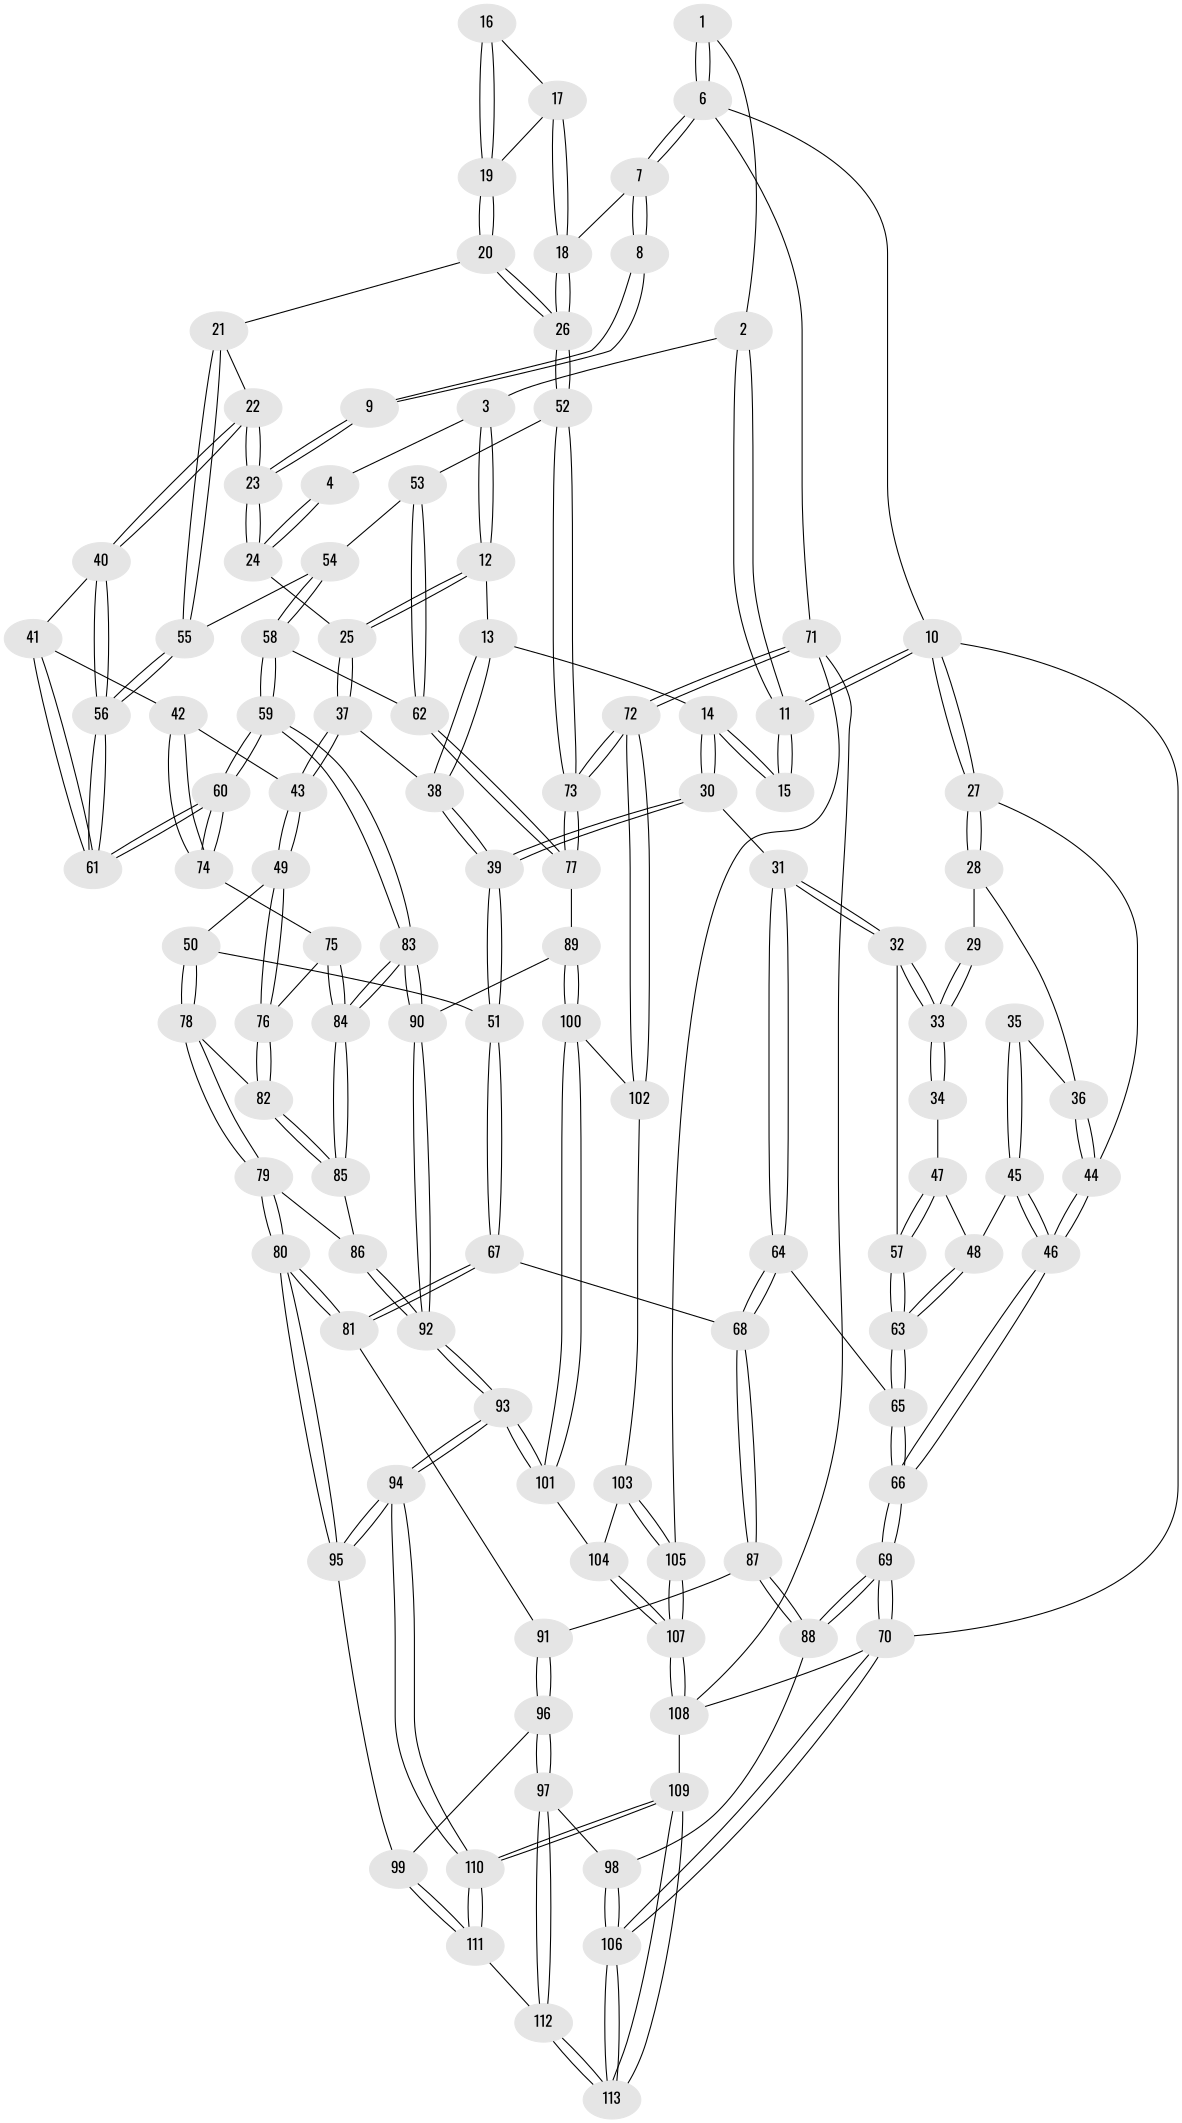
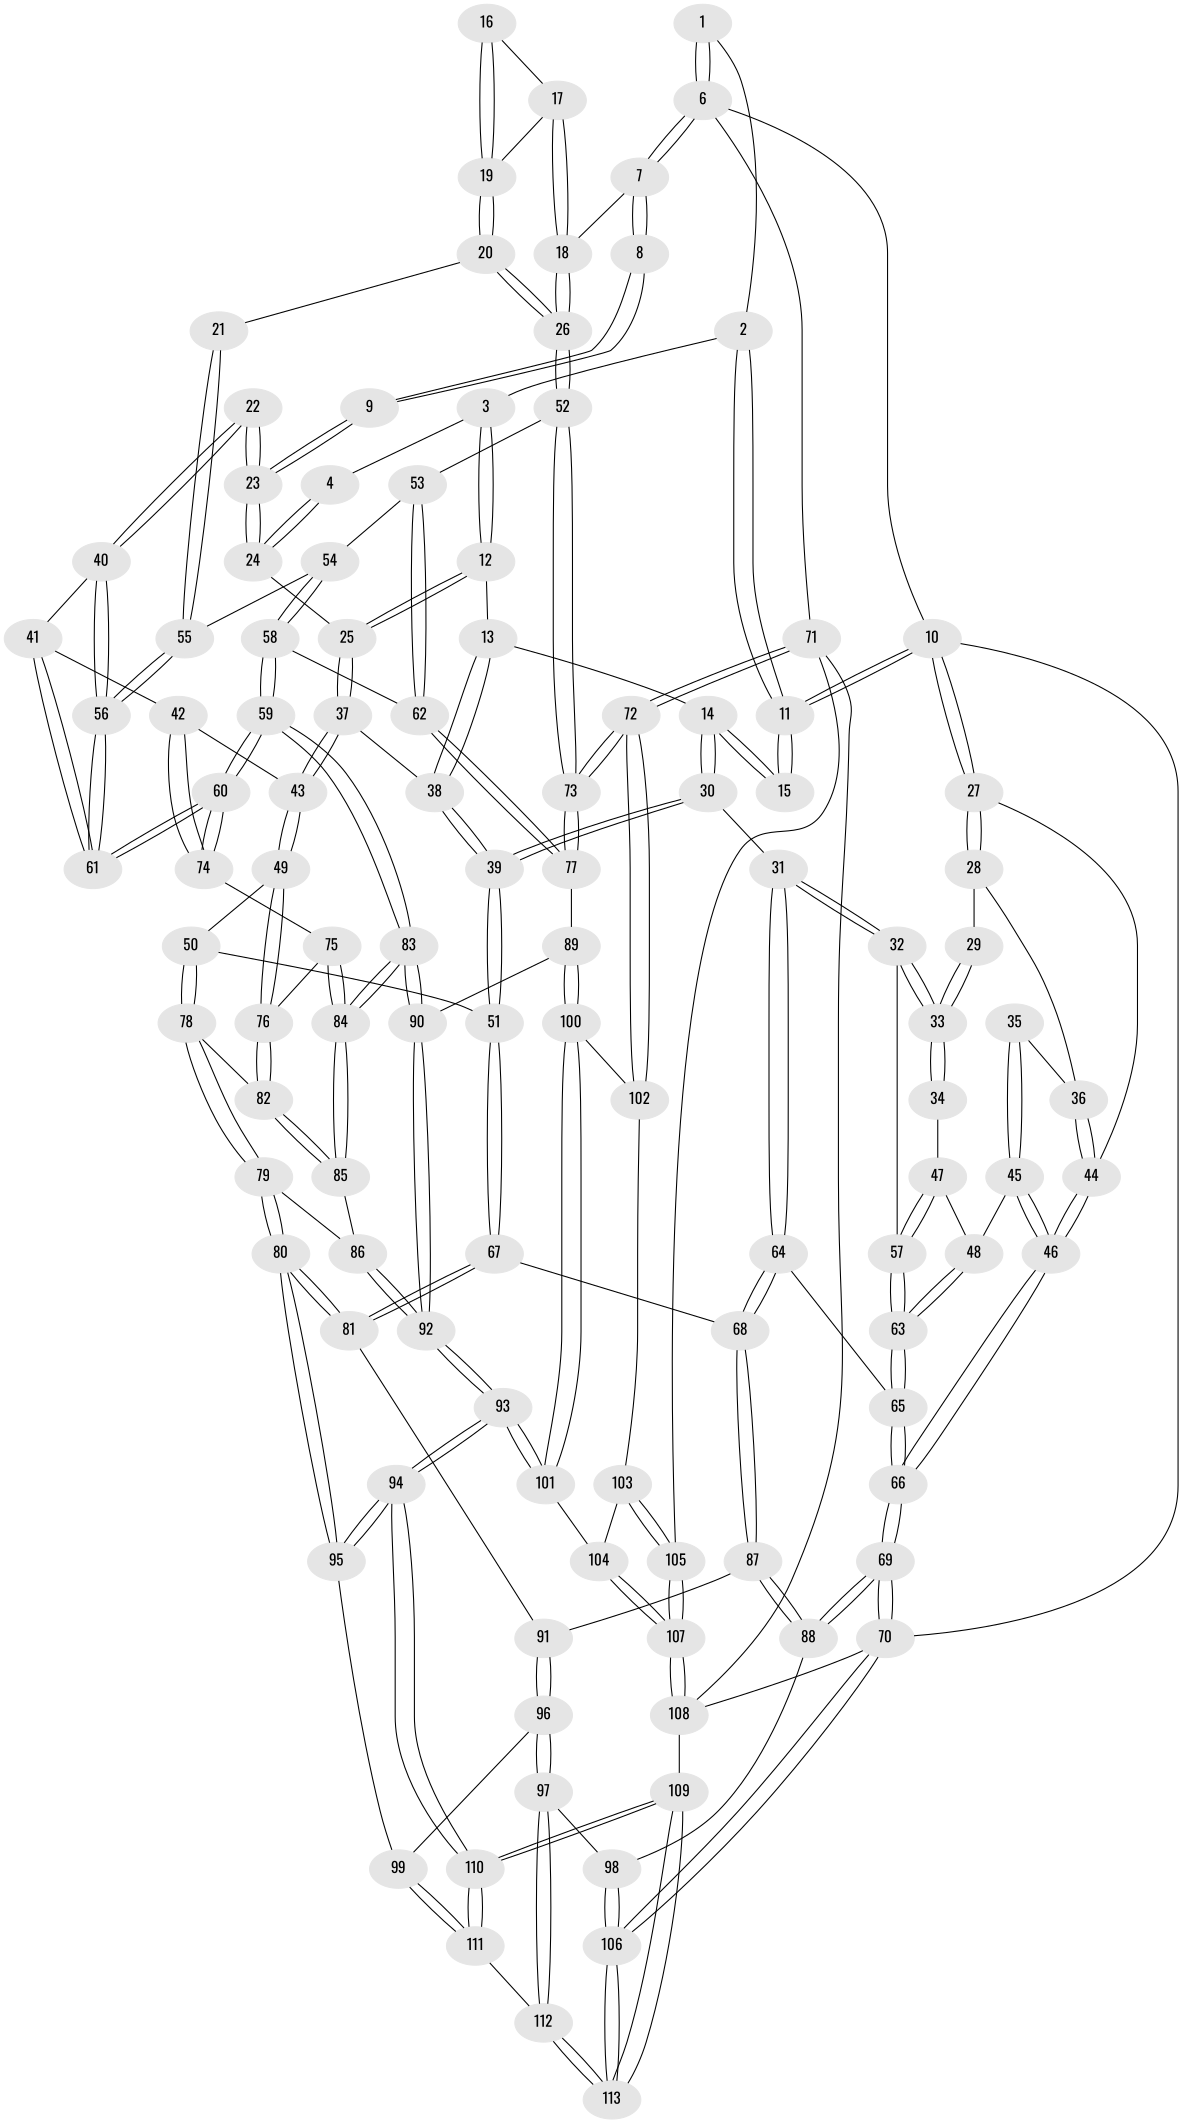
edge "21" -- "22": removed
